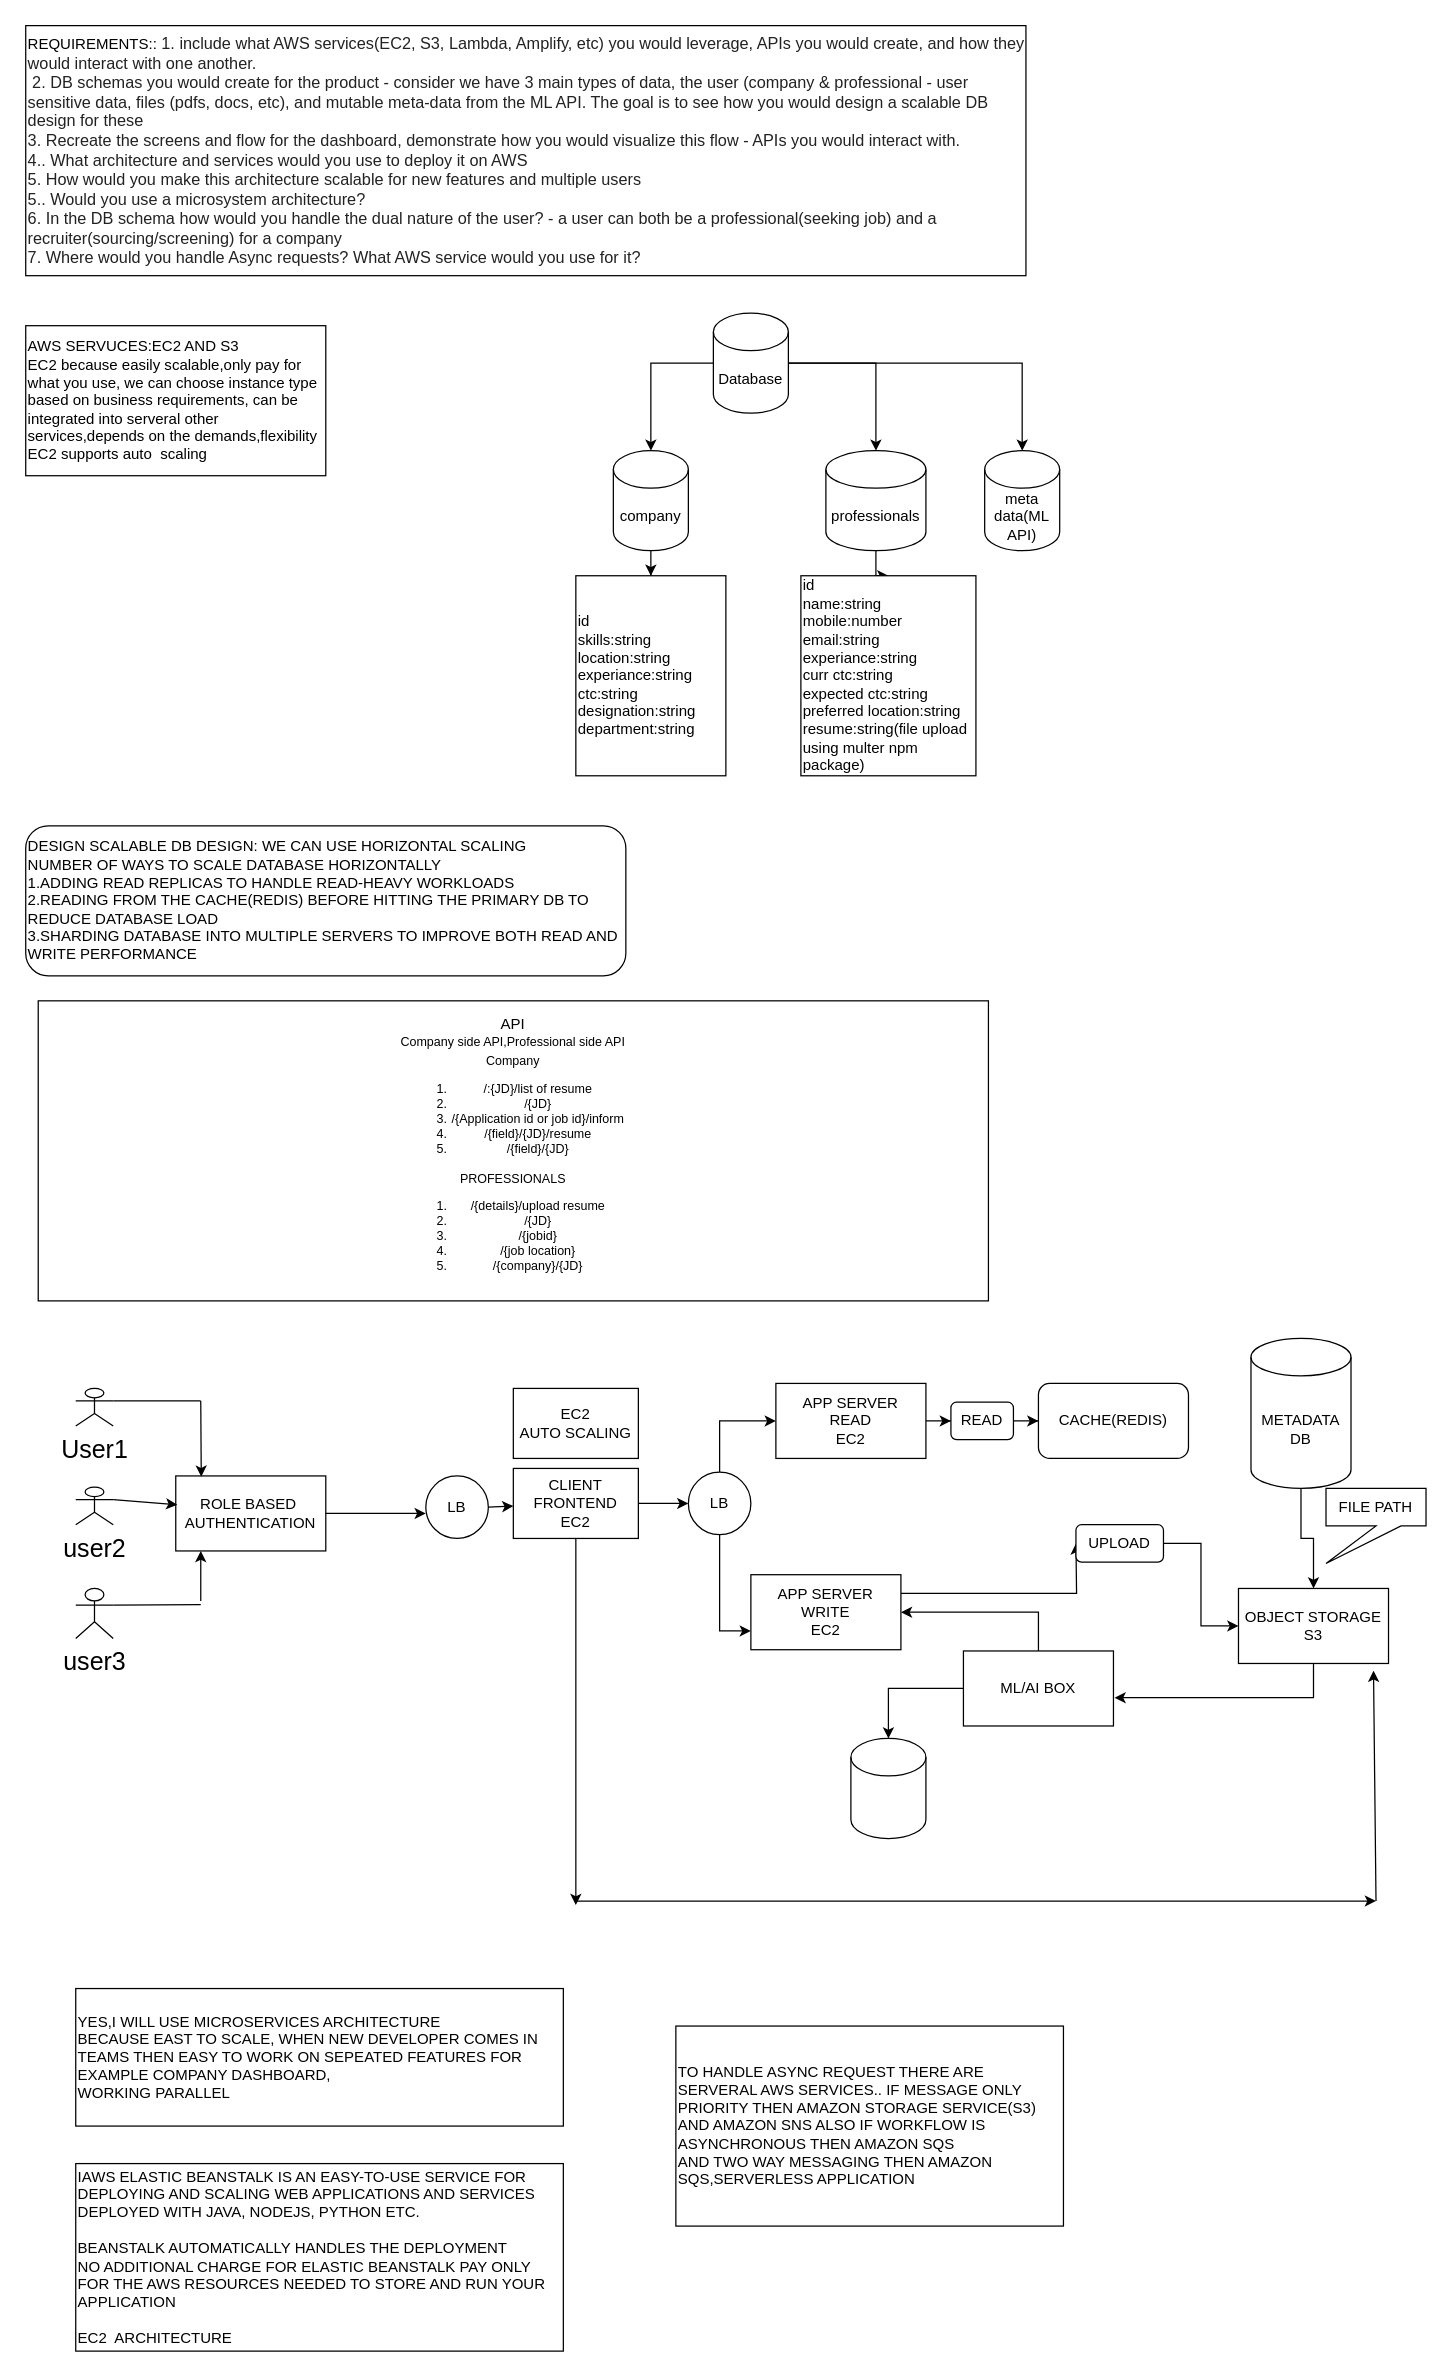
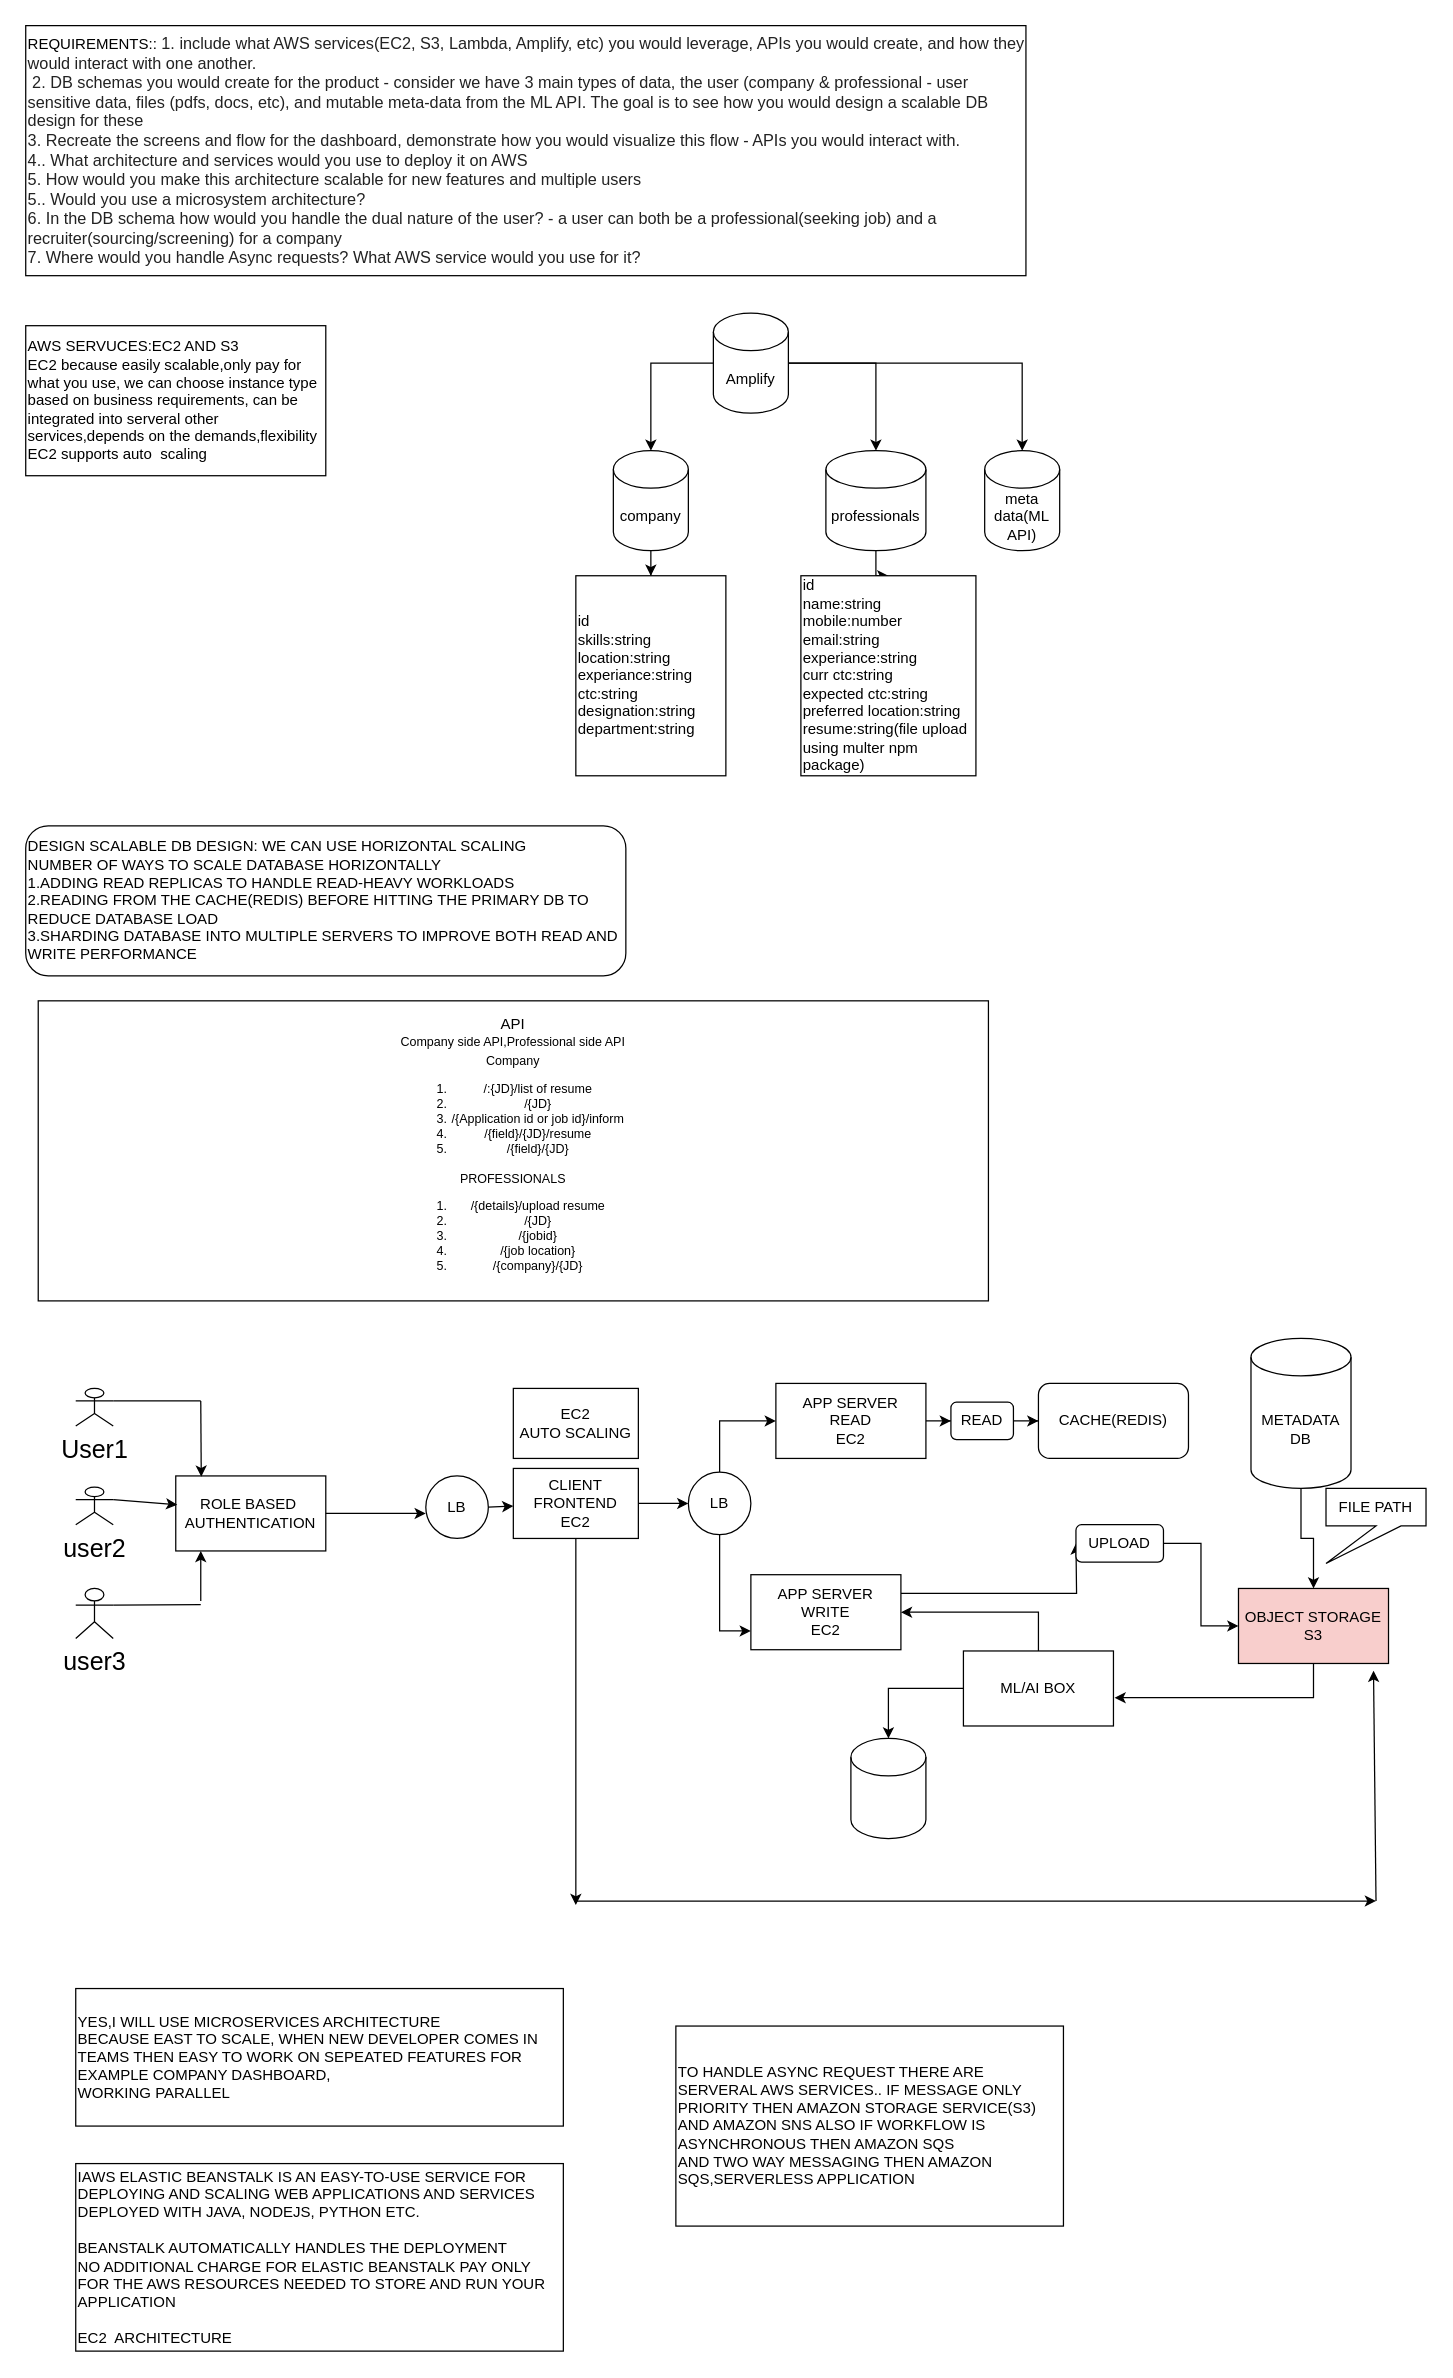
node "Database": label "Database" -> "Amplify"
node "OBJECT STORAGE S3": fillcolor #ffffff -> #f8cecc
